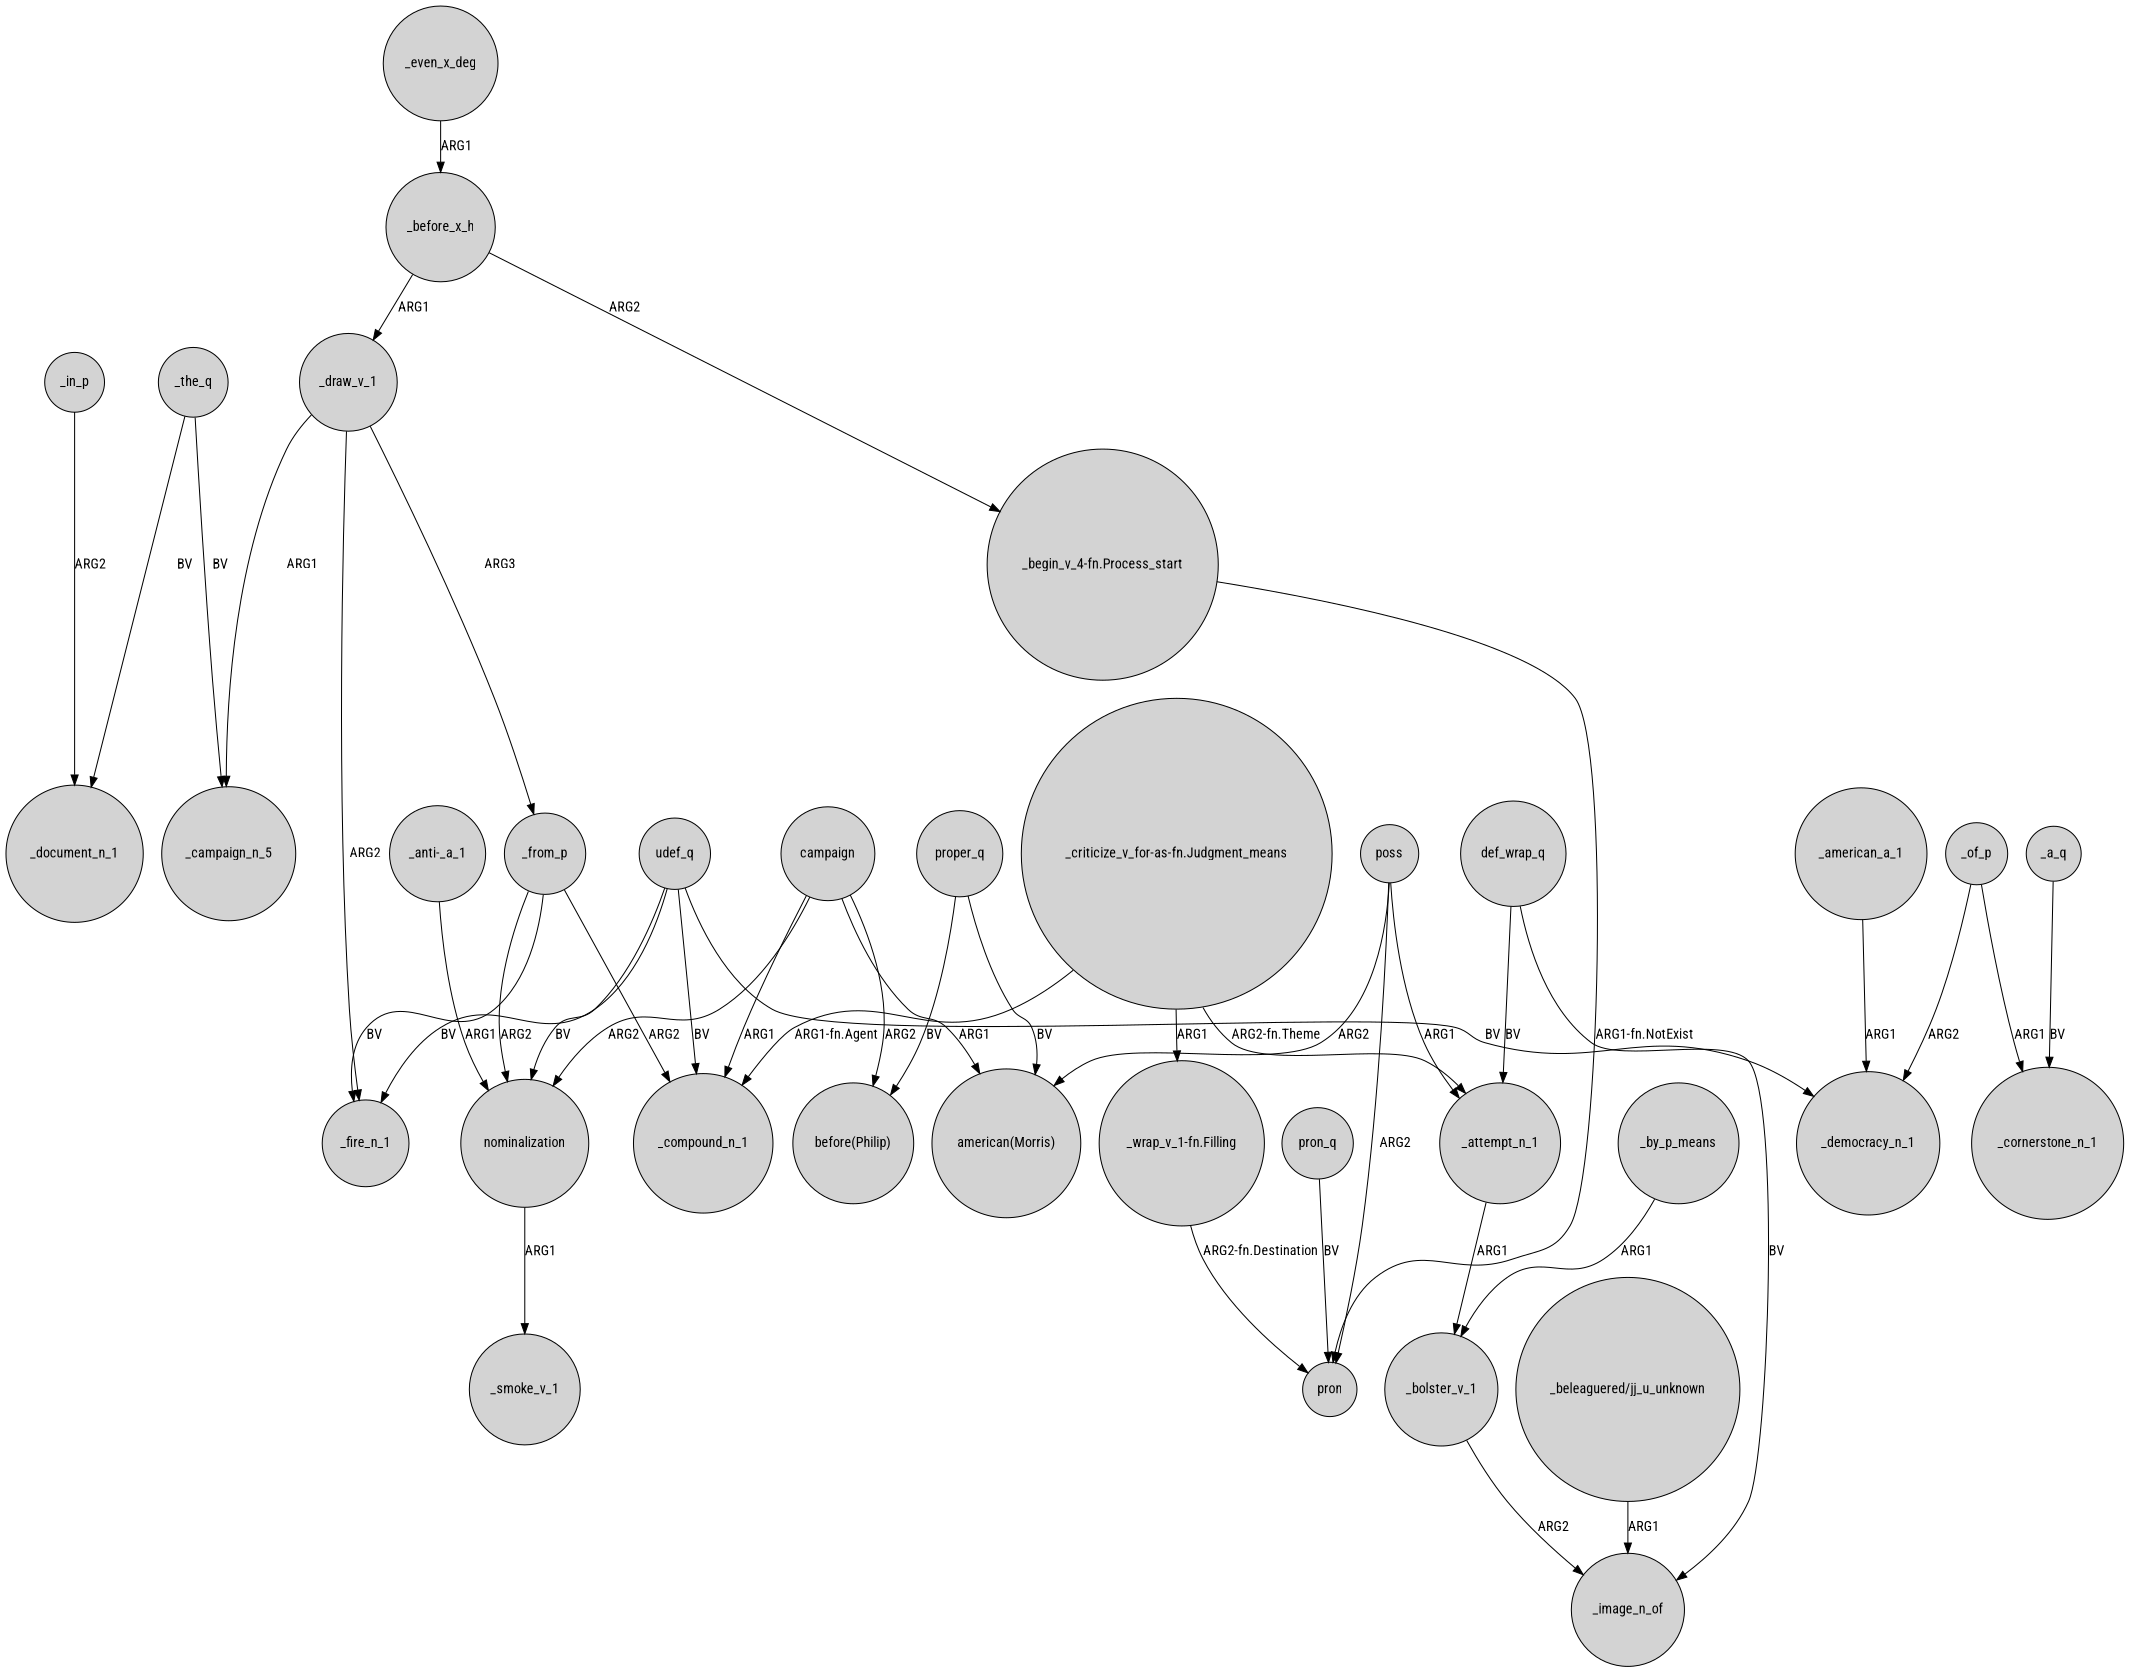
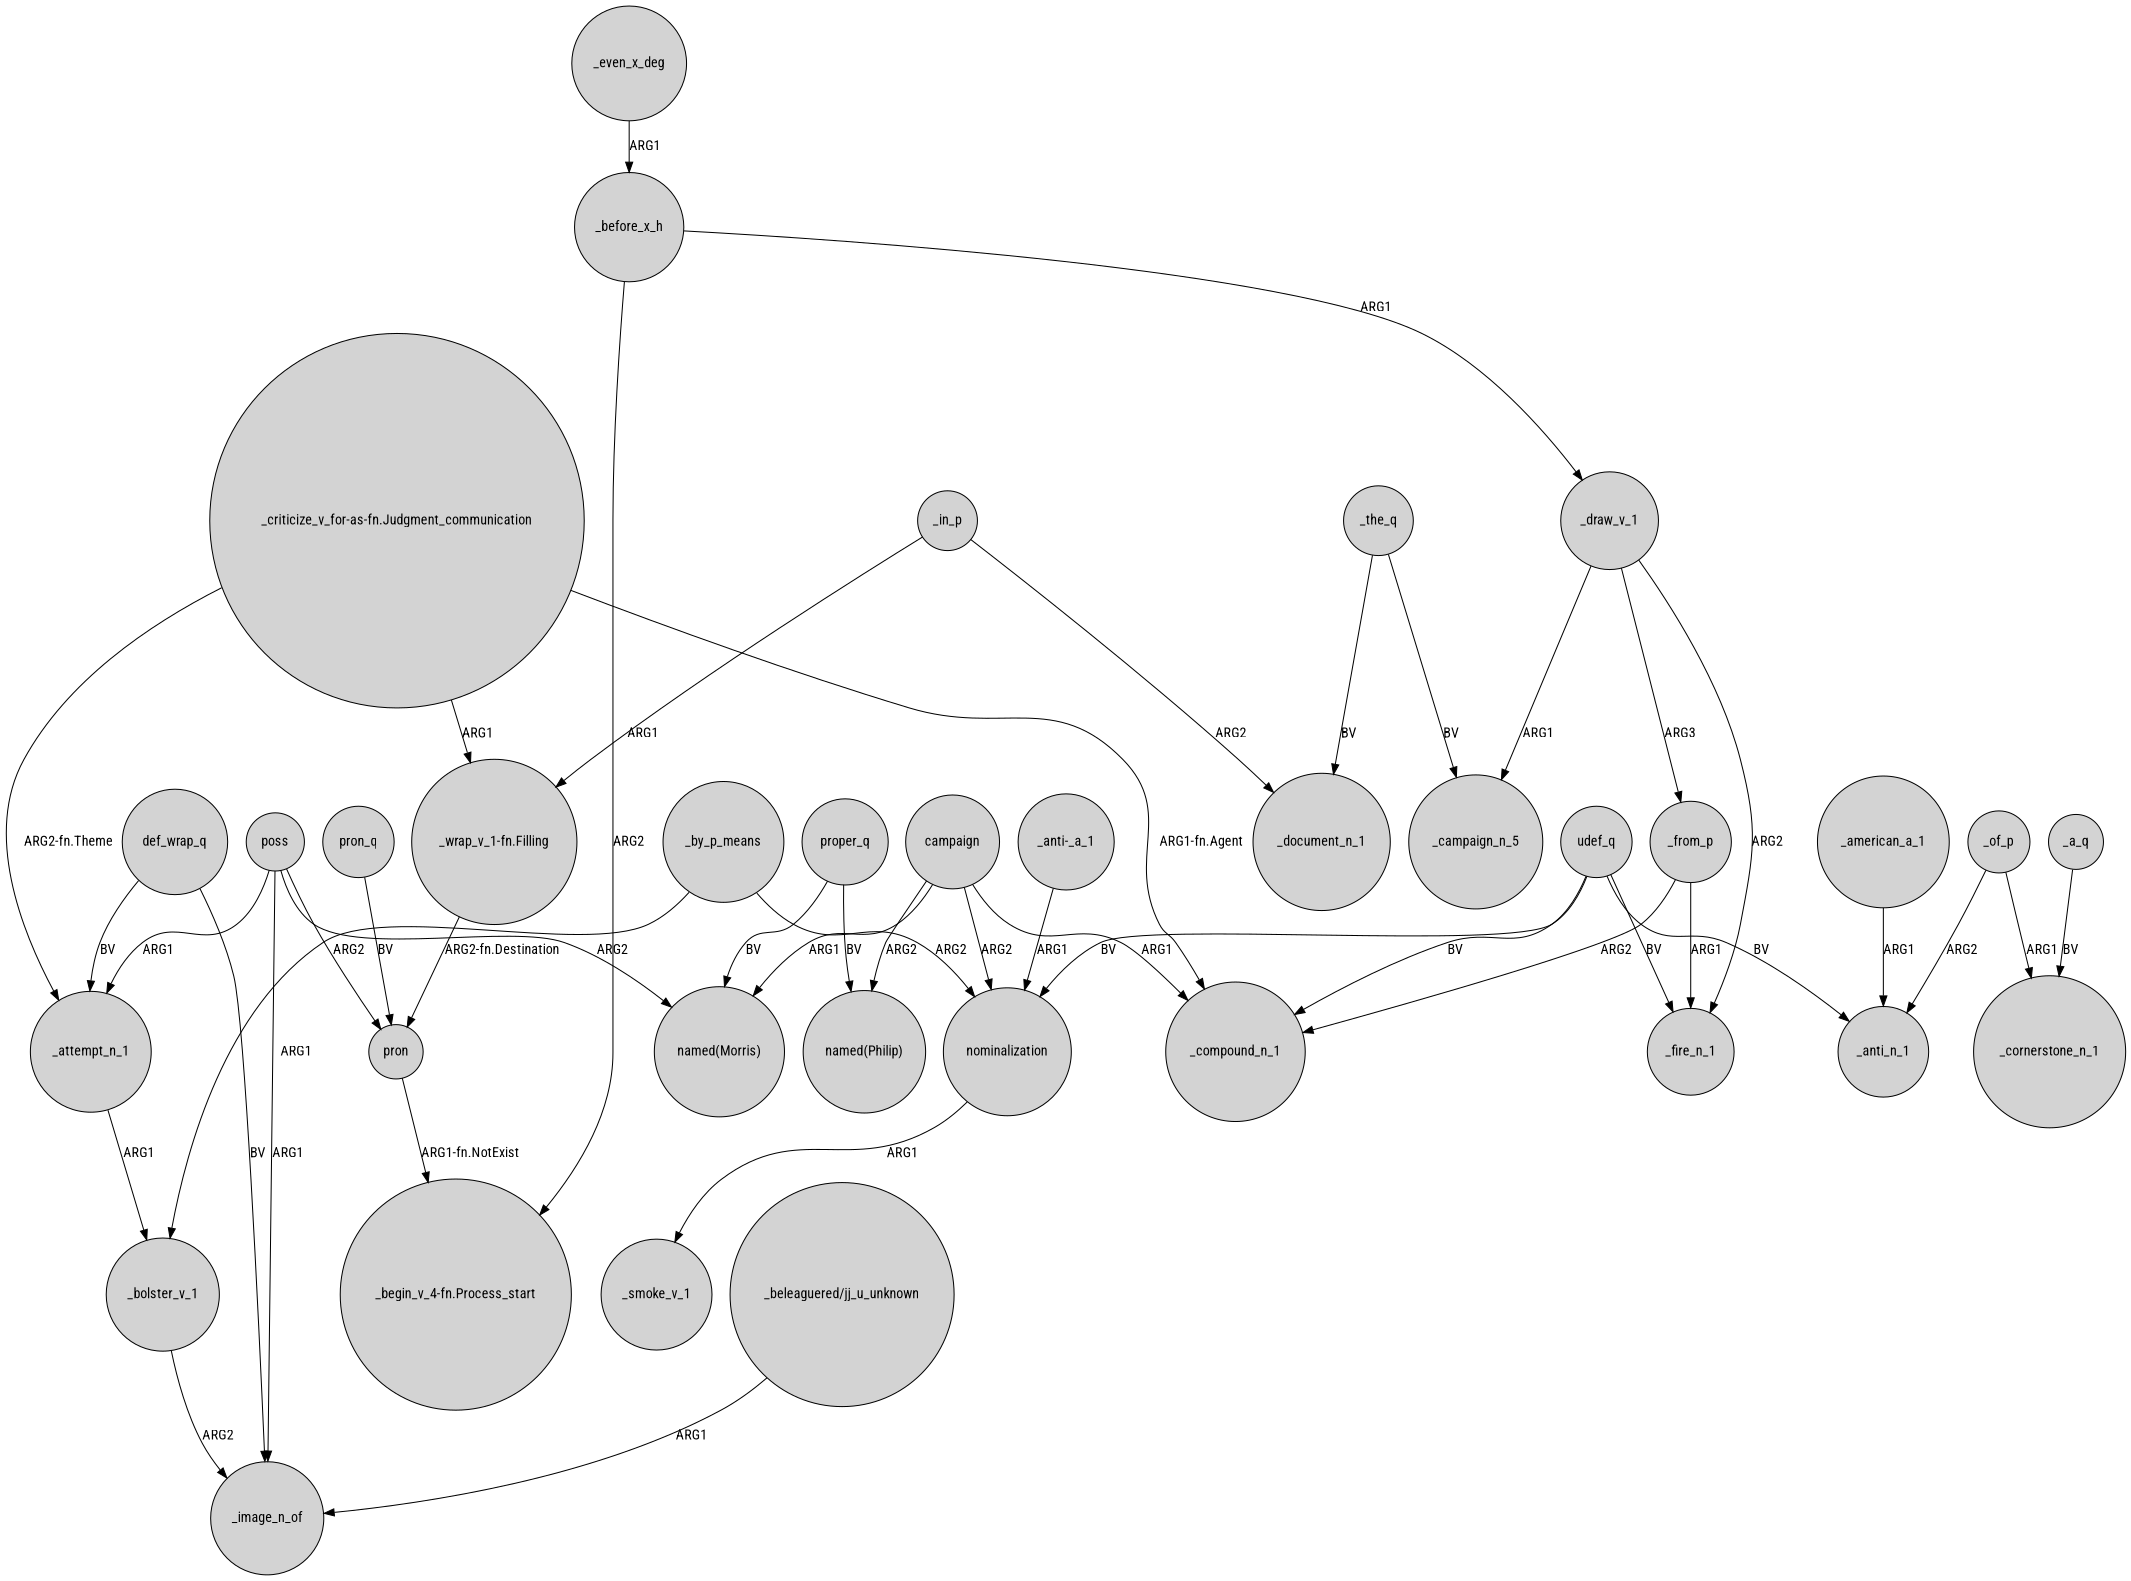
edge "_in_p" -> "_wrap_v_1-fn.Filling": added, label "ARG1"
node "_criticize_v_for-as-fn.Judgment_means": label "_criticize_v_for-as-fn.Judgment_means" -> "_criticize_v_for-as-fn.Judgment_communication"
edge "_begin_v_4-fn.Process_start" -> "pron": reversed
edge "_from_p" -> "nominalization": now "_by_p_means" -> "nominalization"
edge "_from_p" -> "_fire_n_1": label "BV" -> "ARG1"
node "before(Philip)": label "before(Philip)" -> "named(Philip)"
node "american(Morris)": label "american(Morris)" -> "named(Morris)"
node "_democracy_n_1": label "_democracy_n_1" -> "_anti_n_1"
edge "poss" -> "_image_n_of": added, label "ARG1"
